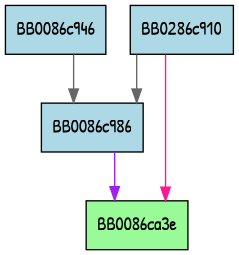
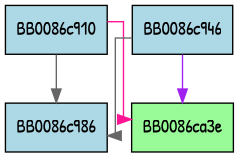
node "BB0286c910": label "BB0286c910" -> "BB0086c910"
edge "BB0086c986" -> "BB0086ca3e": now "BB0086c946" -> "BB0086ca3e"
